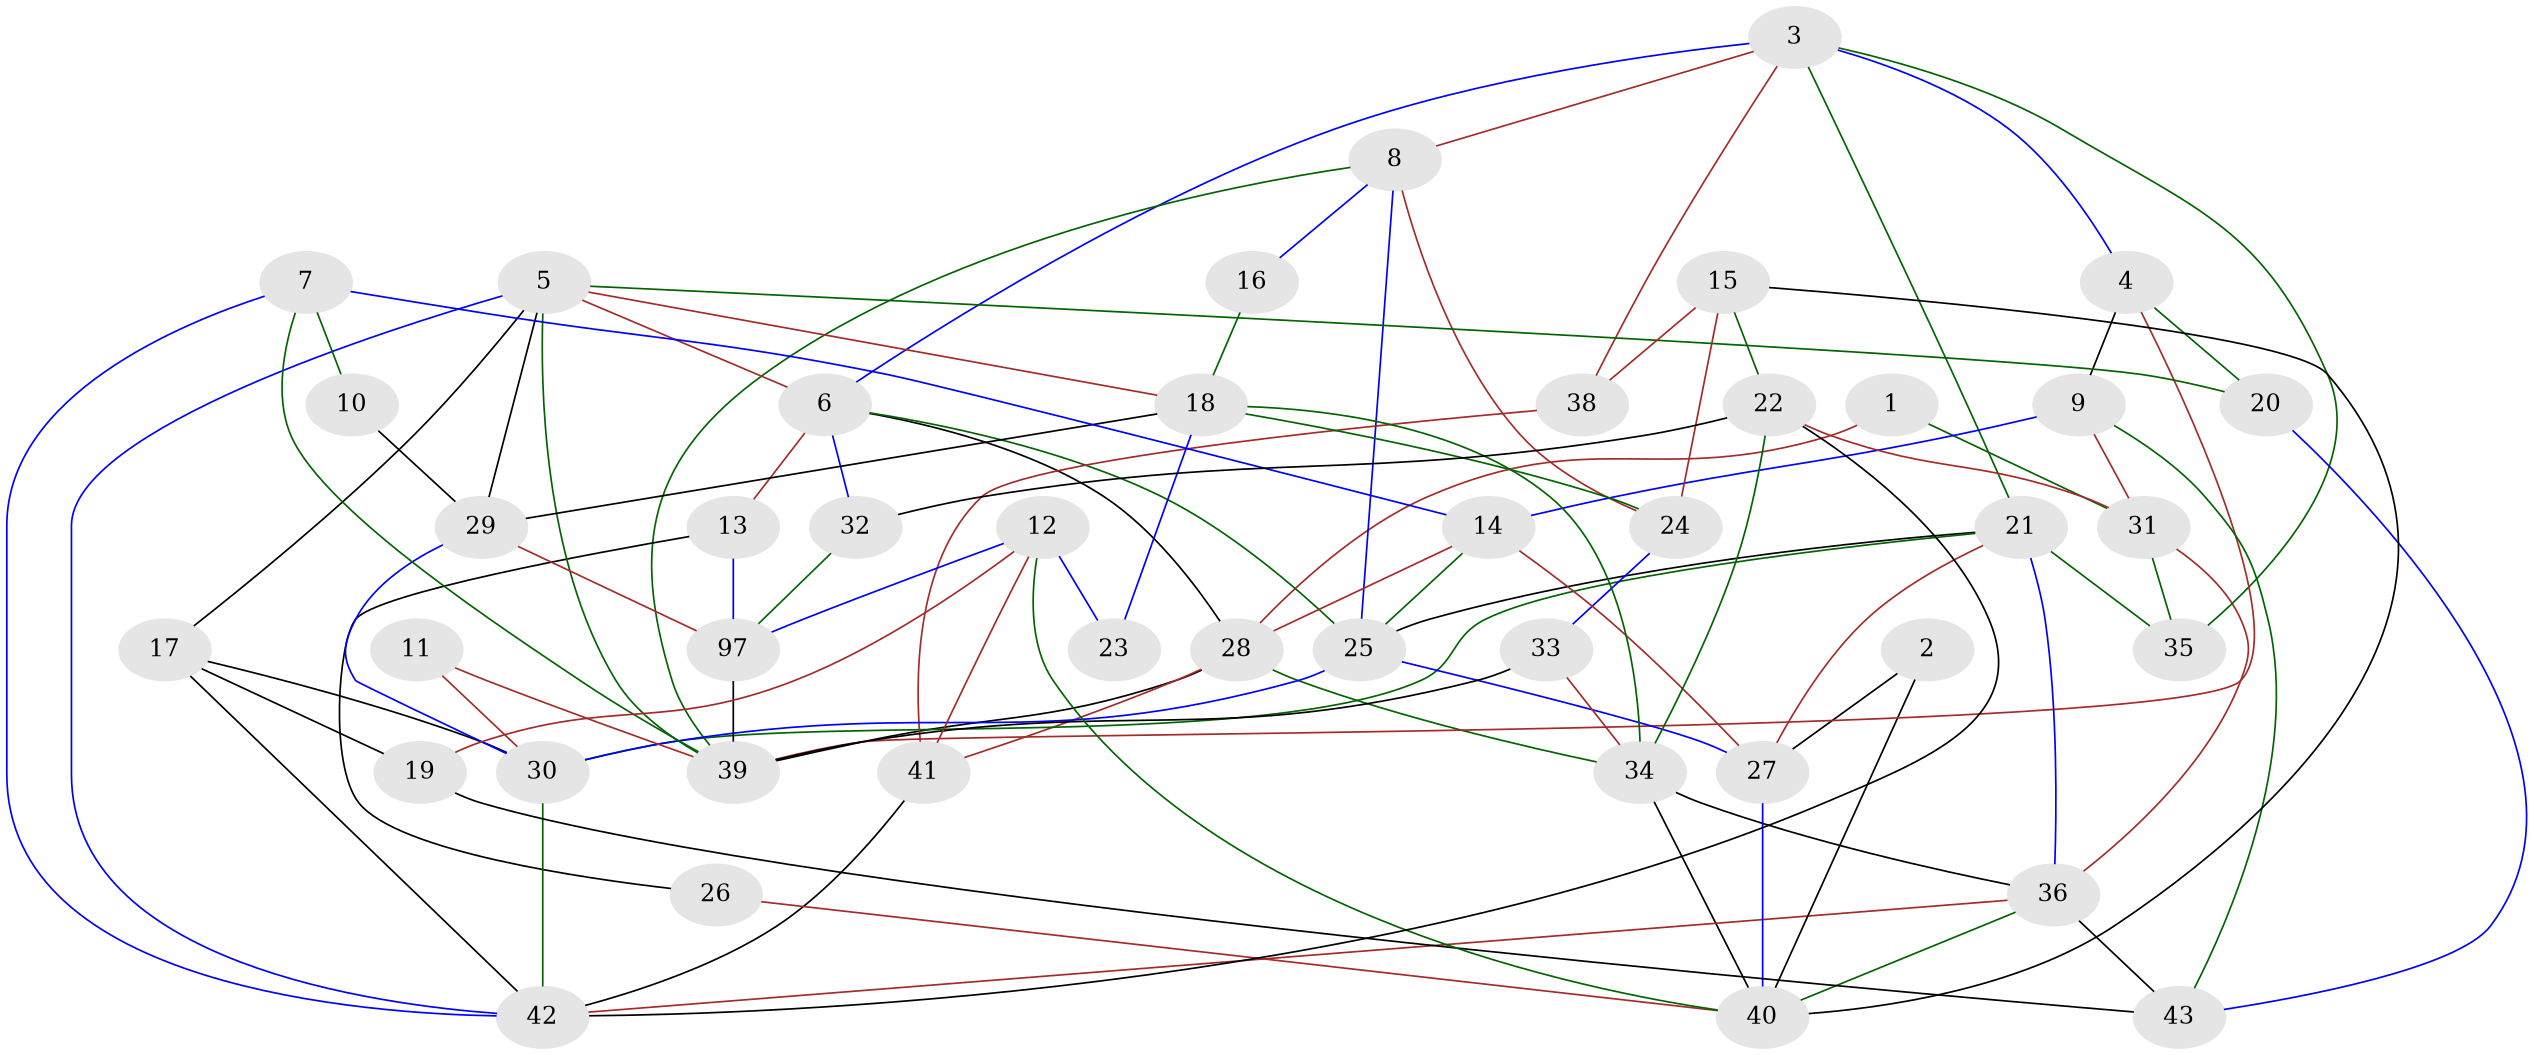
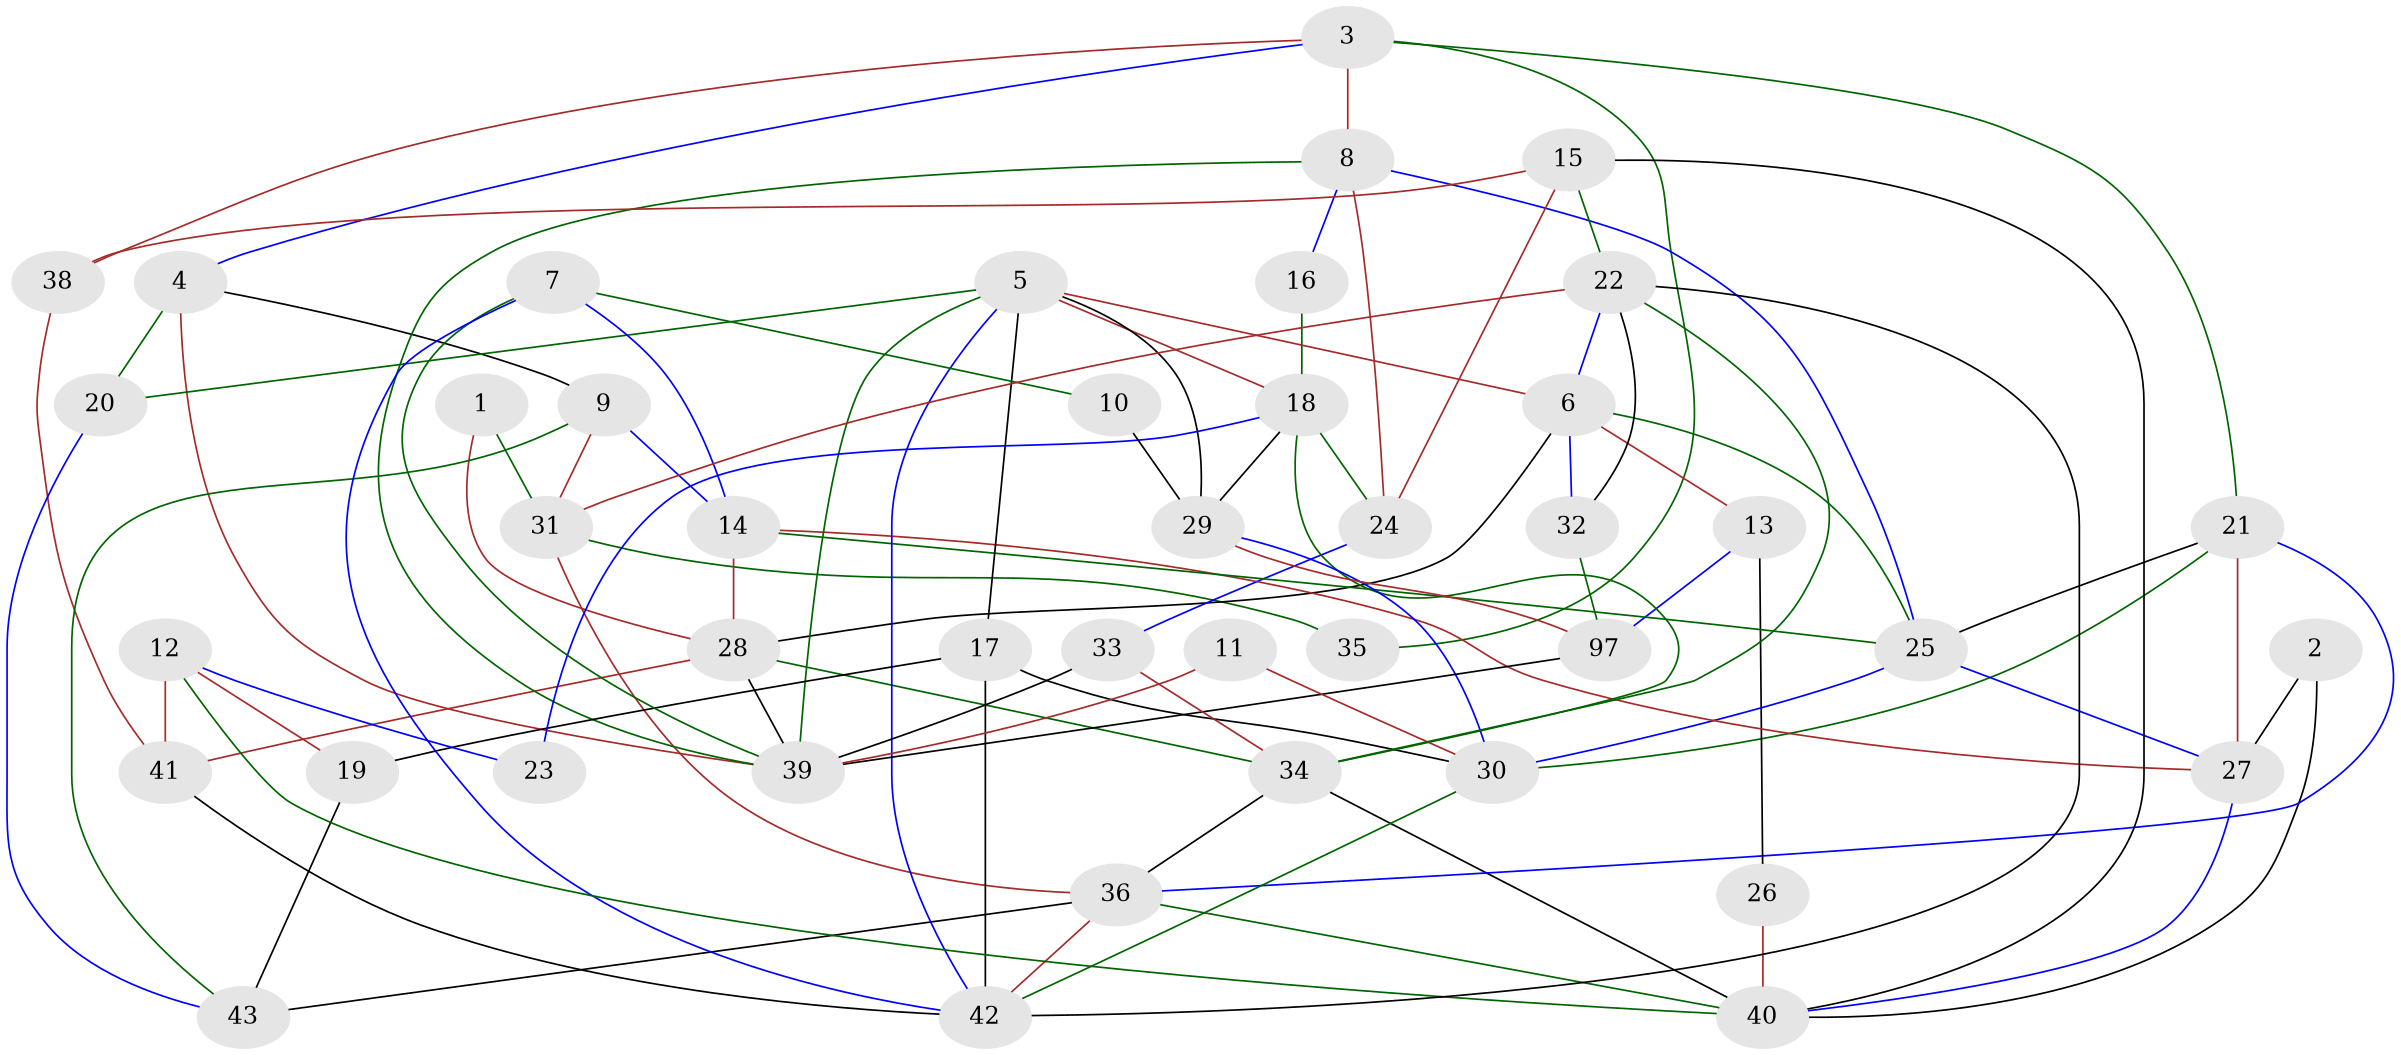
edge "3" -- "6": now "22" -- "6"
edge "12" -- "97": removed
edge "21" -- "35": removed
